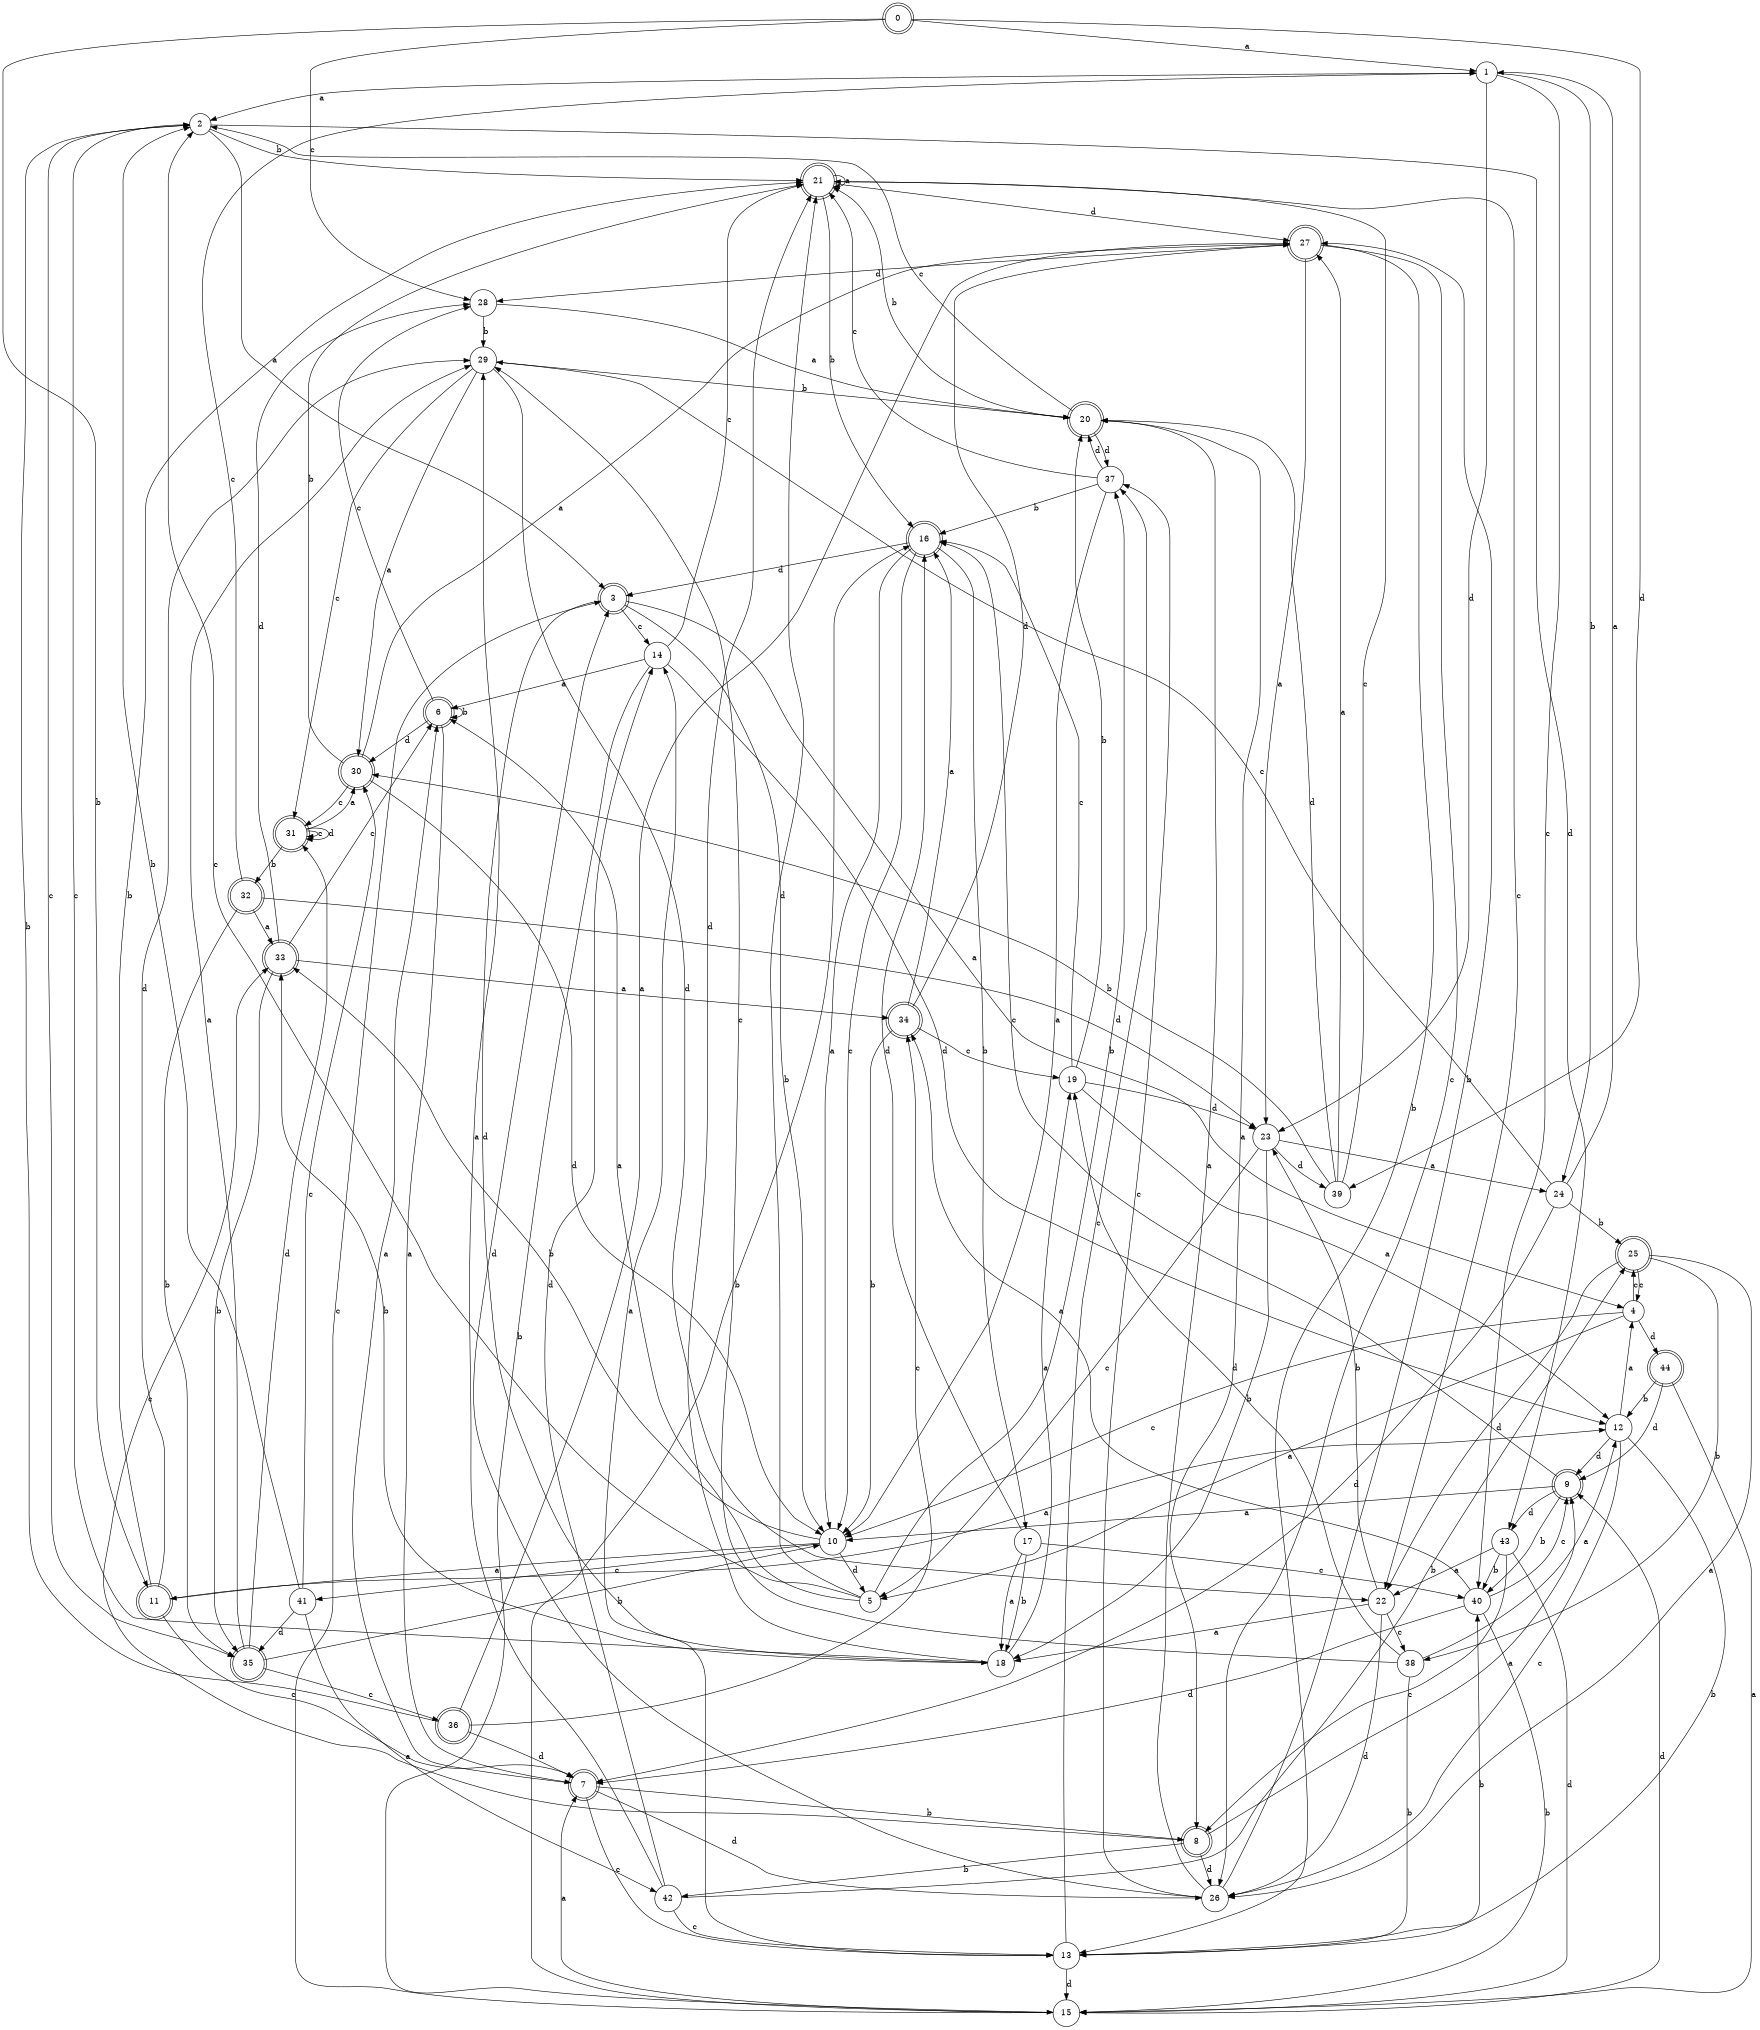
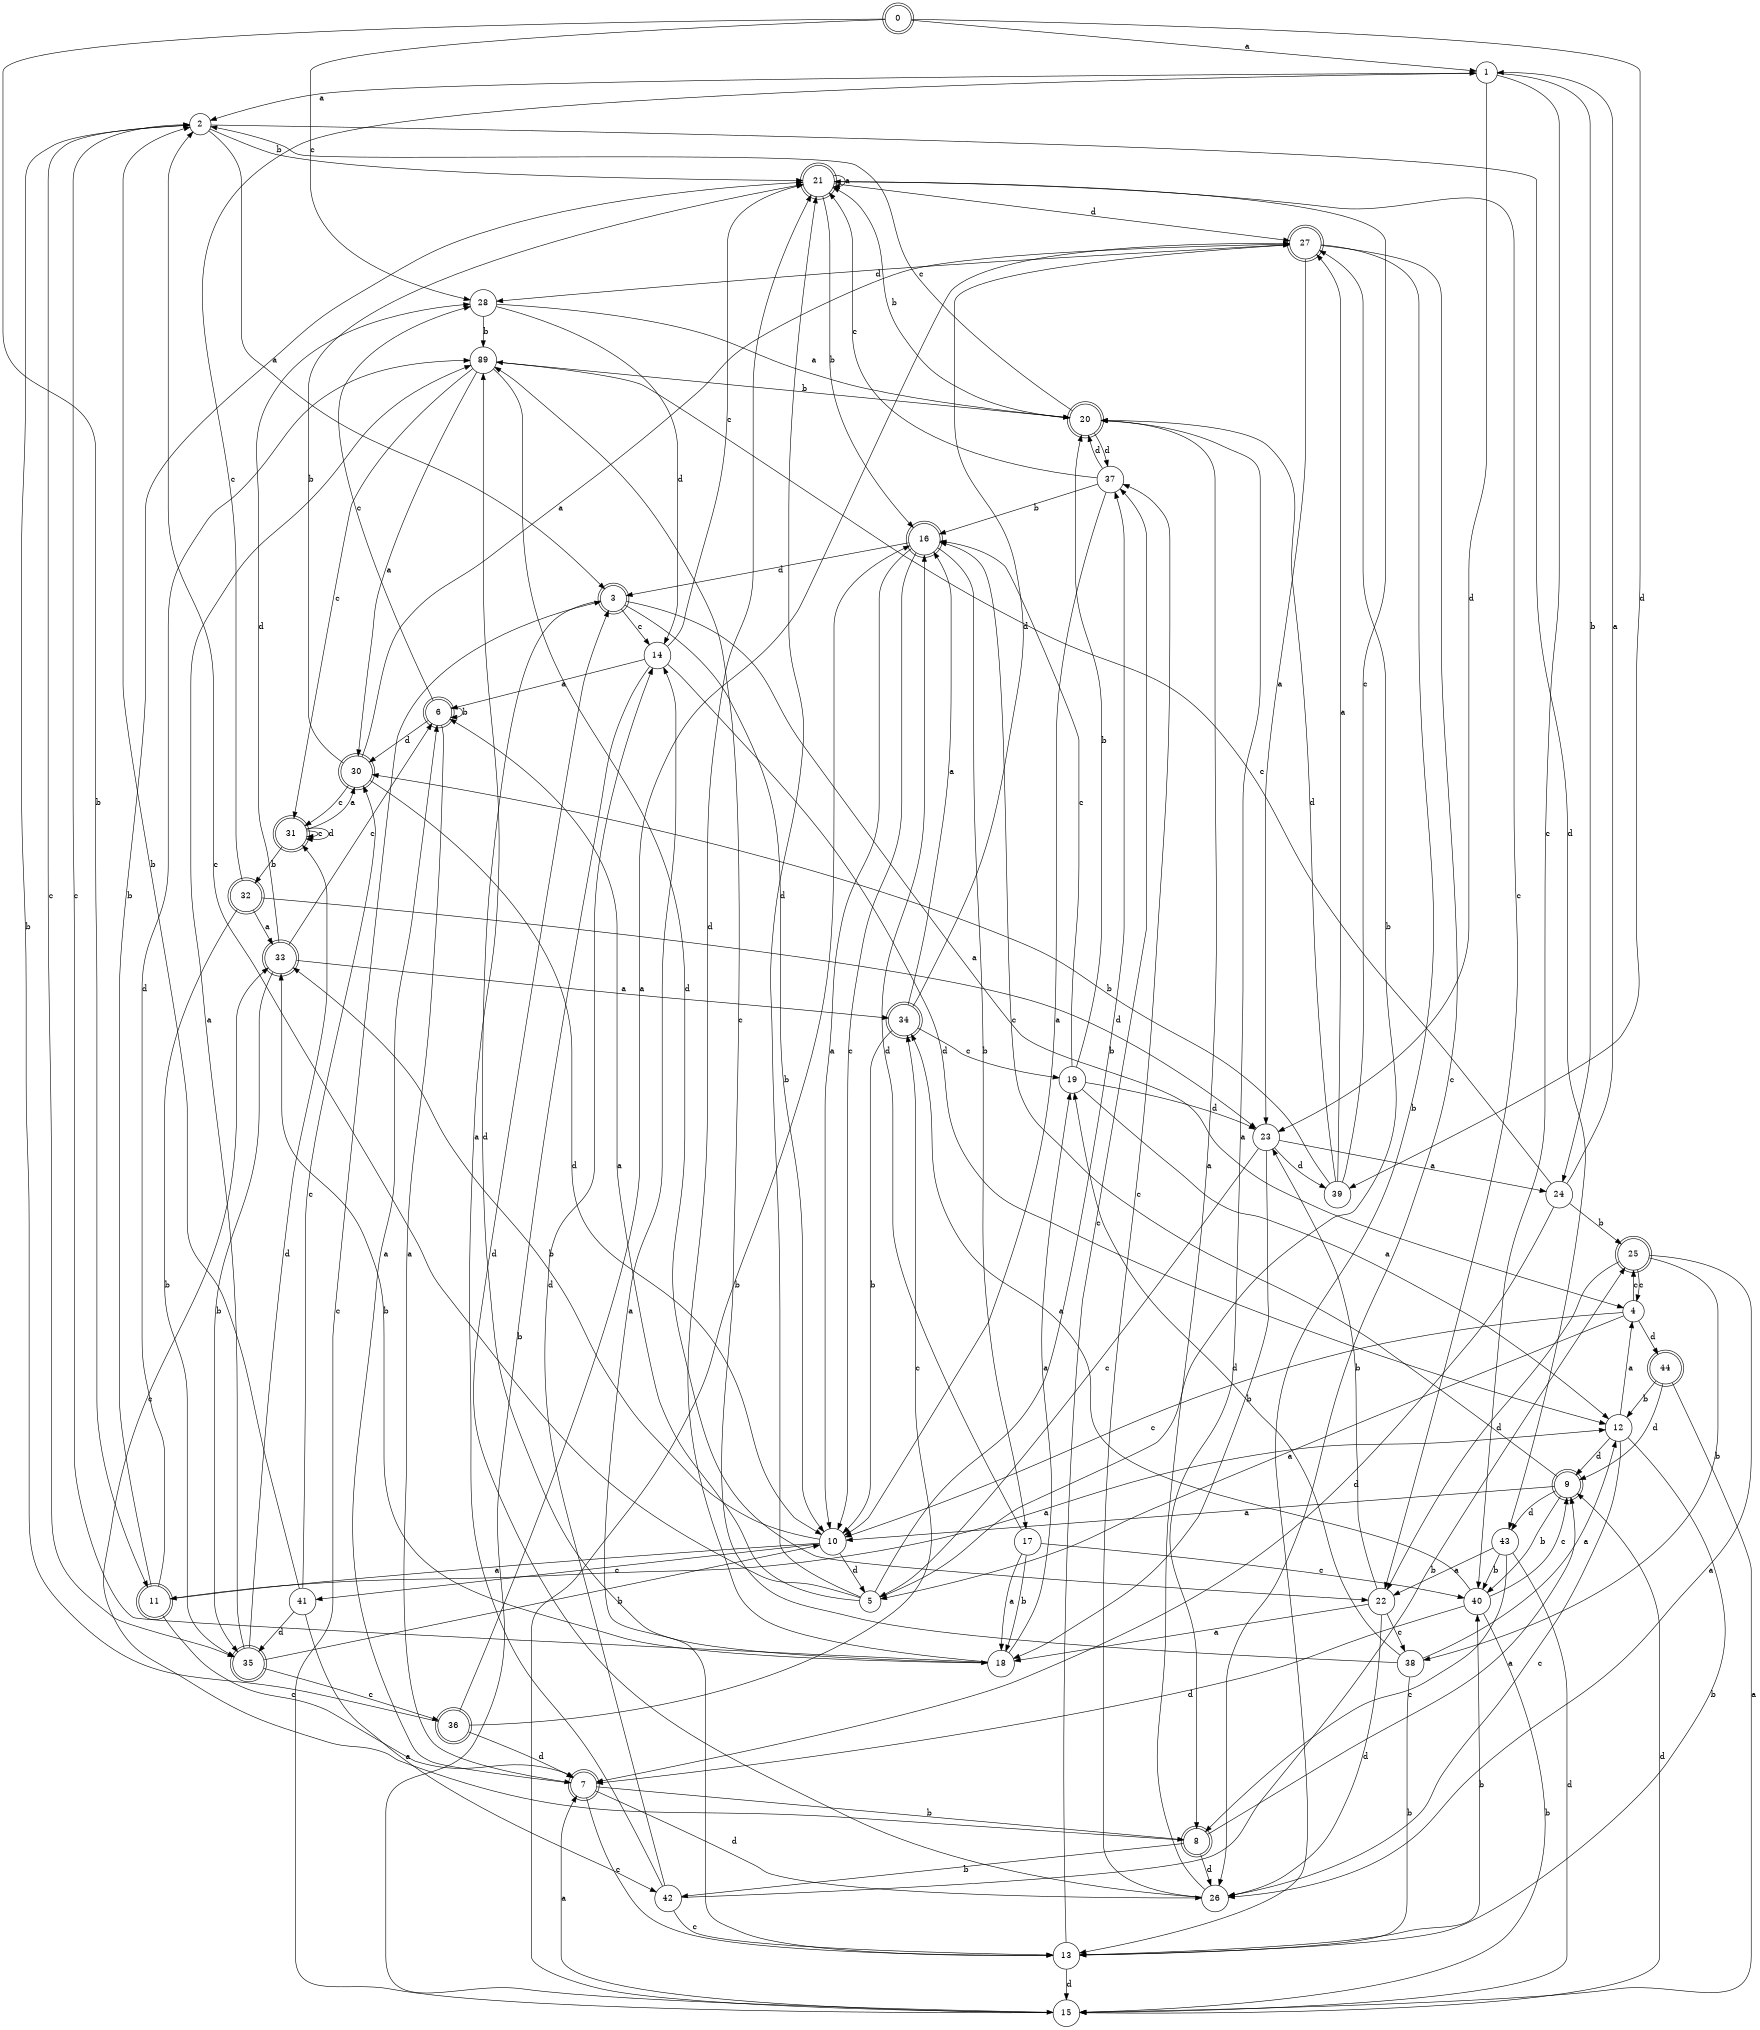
node "29": label "29" -> "89"
edge "28" -> "14": added, label "d"
edge "26" -> "27": now "5" -> "27"
